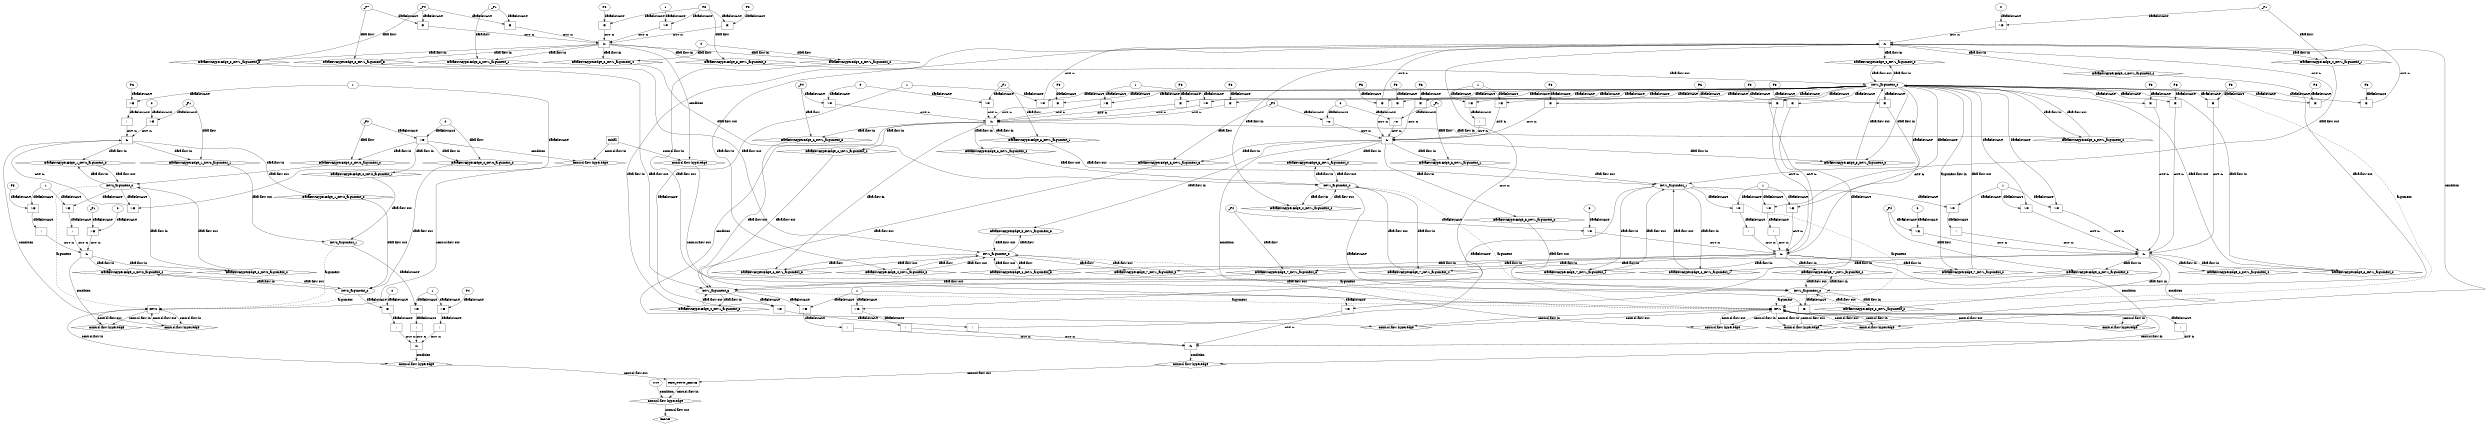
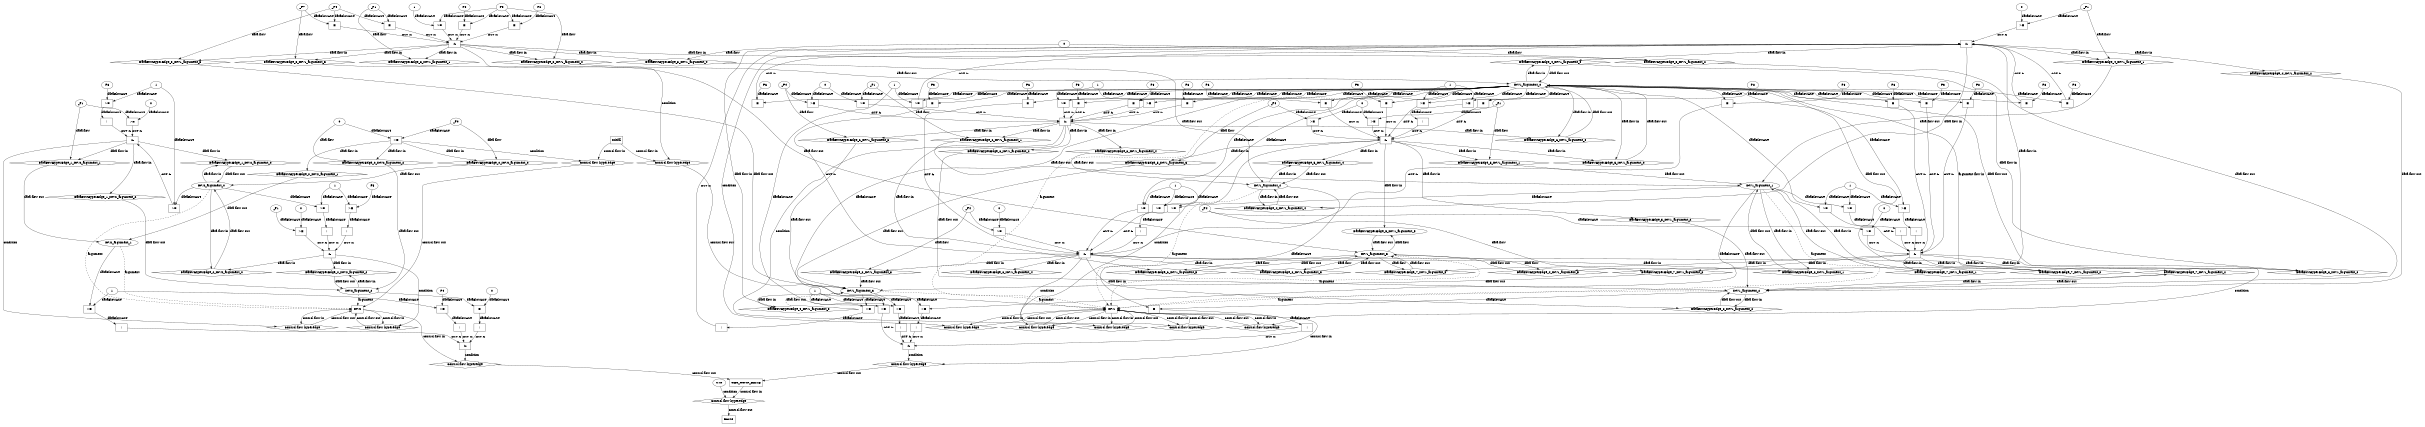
edge "INV1_argument_0" -> "DataFowHyperEdge_8_INV1_argument_0": now "DataFowHyperEdge_4_INV1_argument_0" -> "DataFowHyperEdge_8_INV1_argument_0"
node "DataFowHyperEdge_7_INV1_argument_4": removed
node "FALSE": shape diamond -> box
